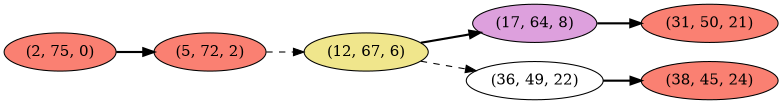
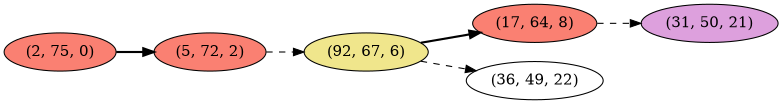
node "(17, 64, 8)": fillcolor plum -> salmon
edge "(17, 64, 8)" -> "(31, 50, 21)": style bold -> dashed
node "(31, 50, 21)": fillcolor salmon -> plum
node "(12, 67, 6)": label "(12, 67, 6)" -> "(92, 67, 6)"
node "(38, 45, 24)": removed
